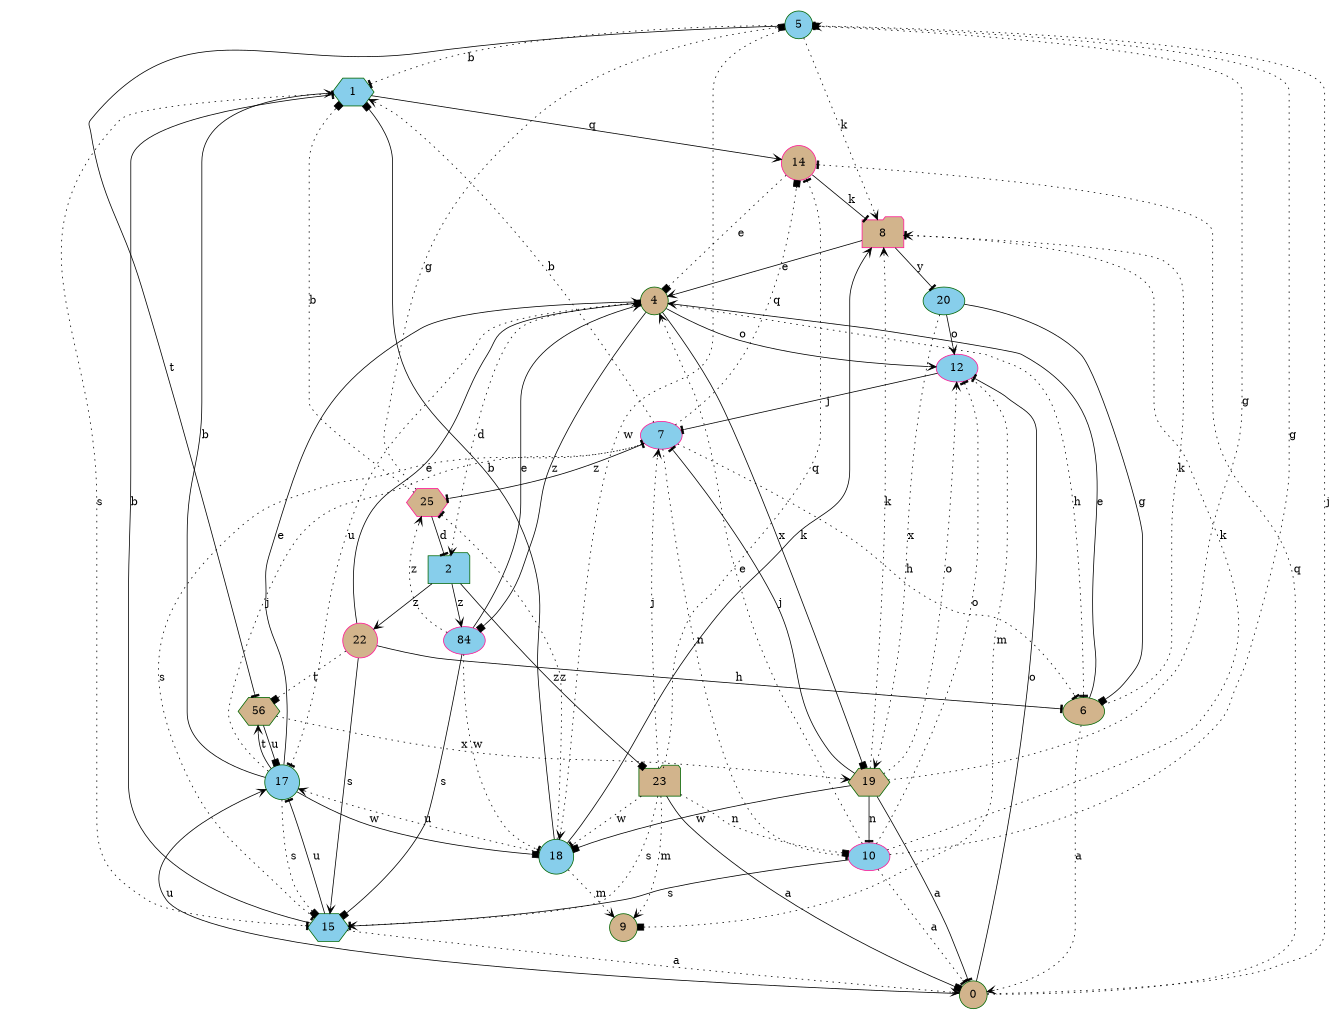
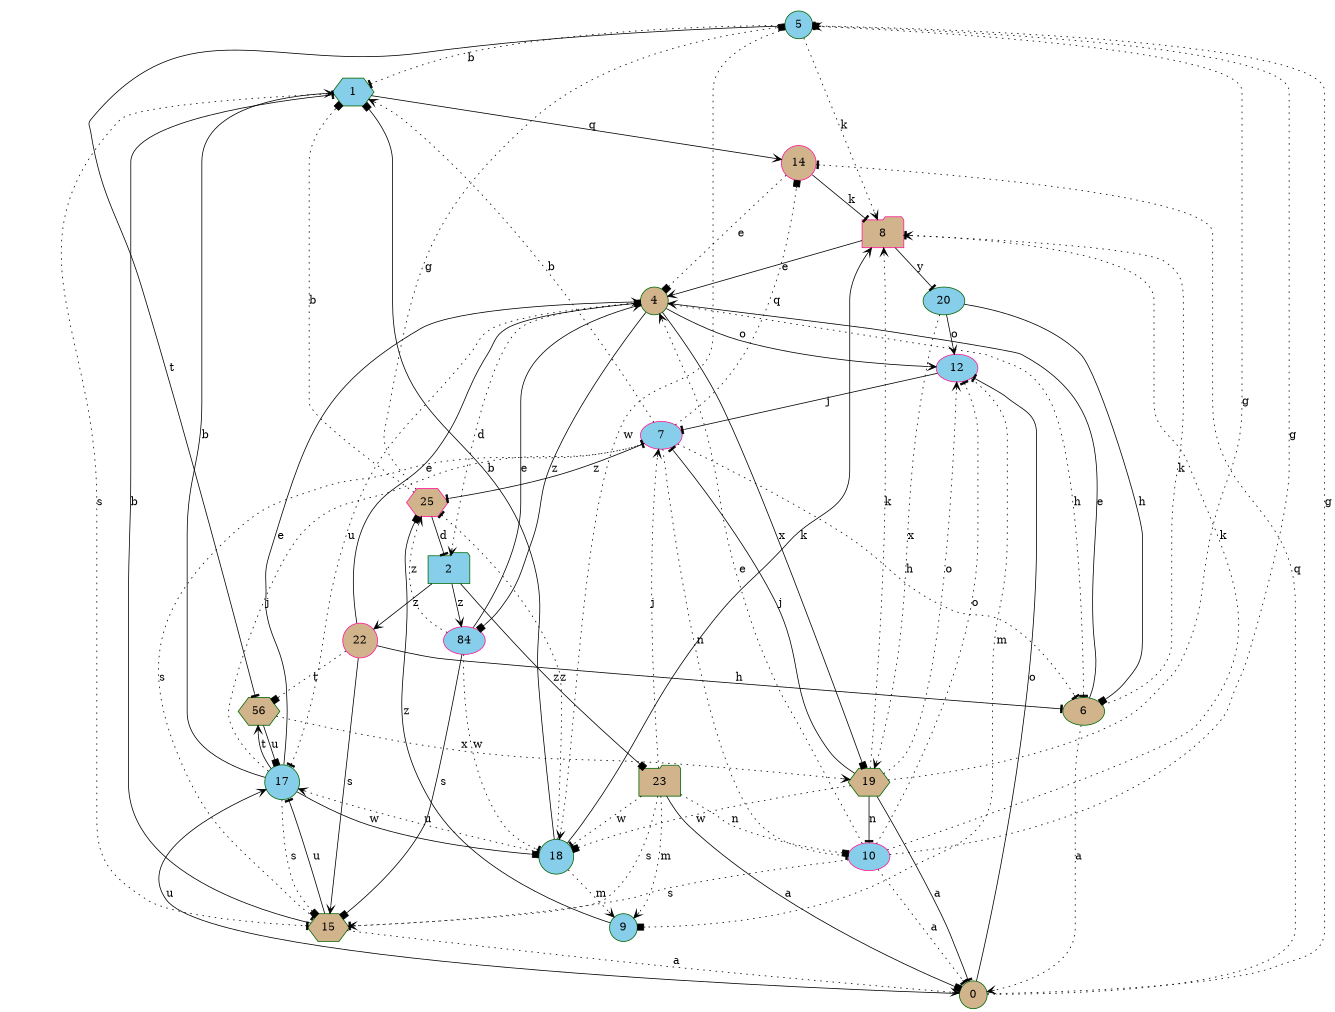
edge "23" -> "14": removed, label "q"
edge "20" -> "6": label "g" -> "h"
edge "0" -> "5": label "j" -> "g"
edge "9" -> "25": added, label "z"
edge "19" -> "18": style solid -> dotted
edge "10" -> "15": style solid -> dotted
node "15": fillcolor skyblue -> tan
node "9": fillcolor tan -> skyblue
